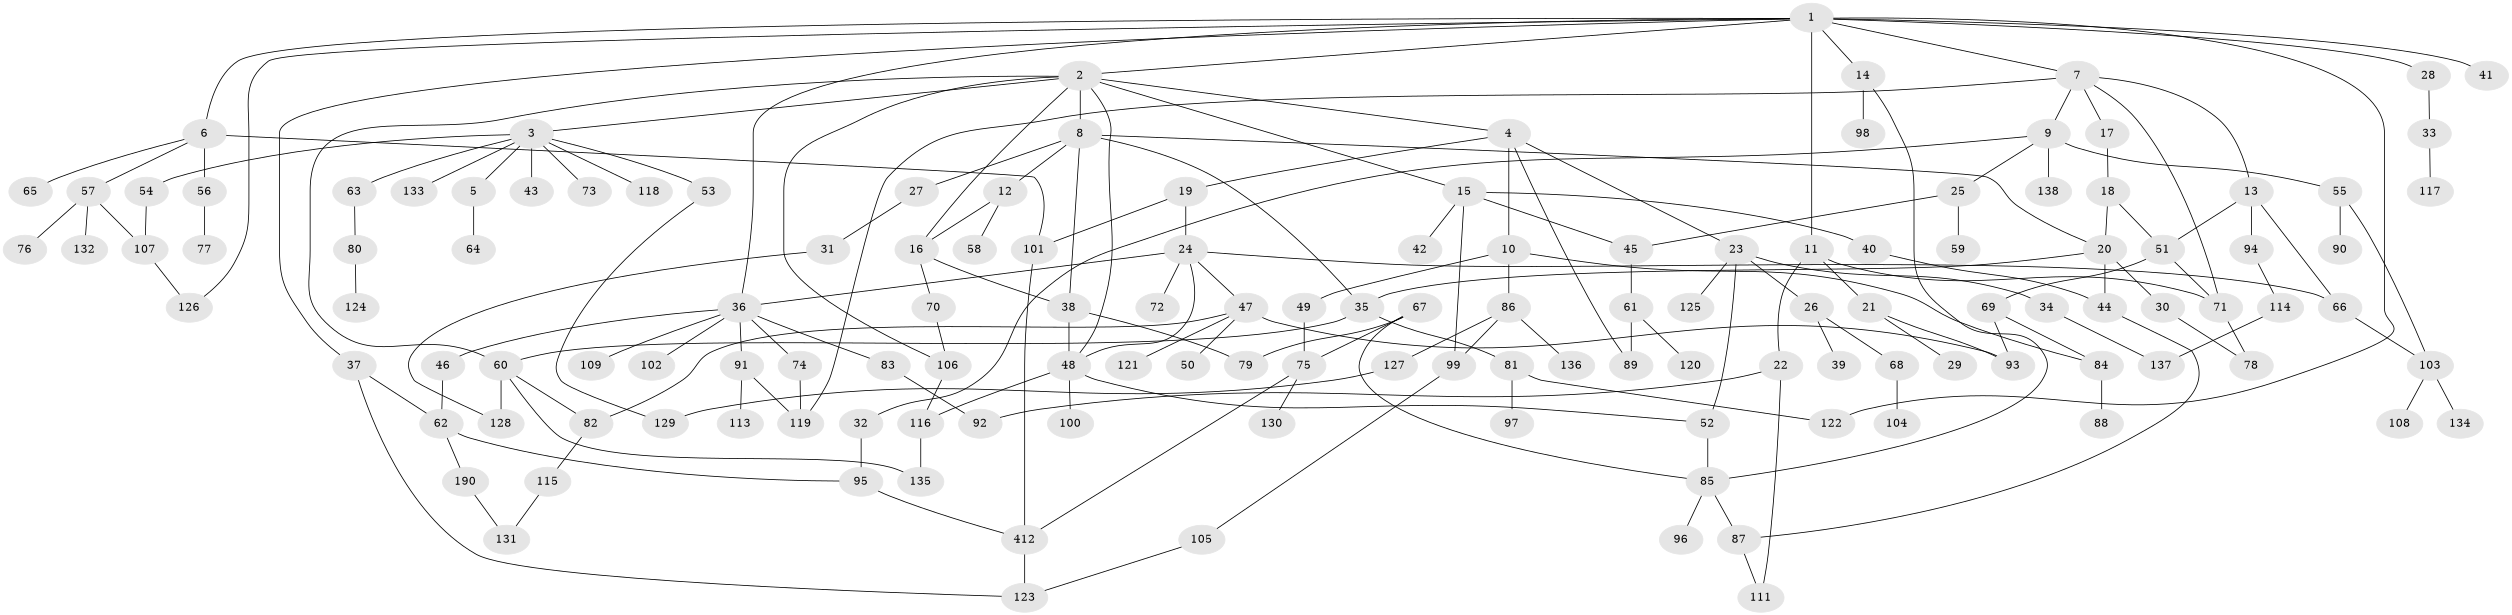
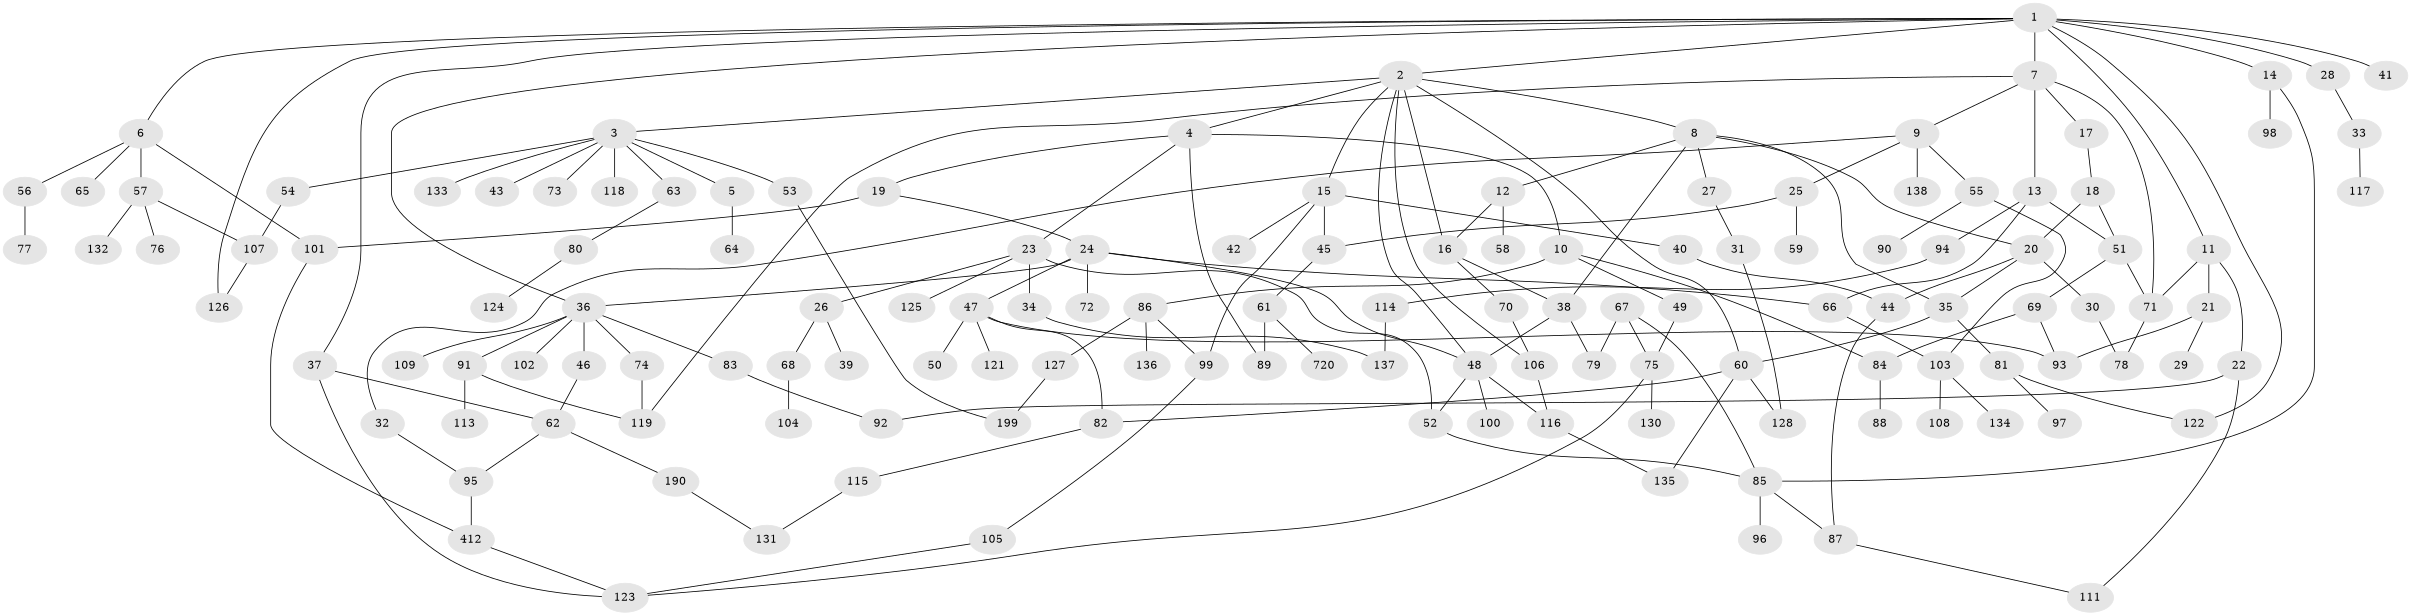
node "120": label "120" -> "720"
node "129": label "129" -> "199"
edge "75" -- "412": now "75" -- "123"
